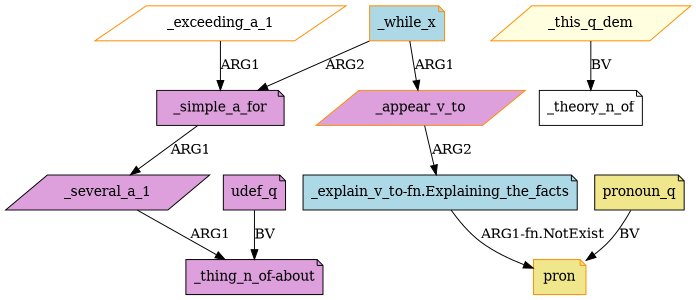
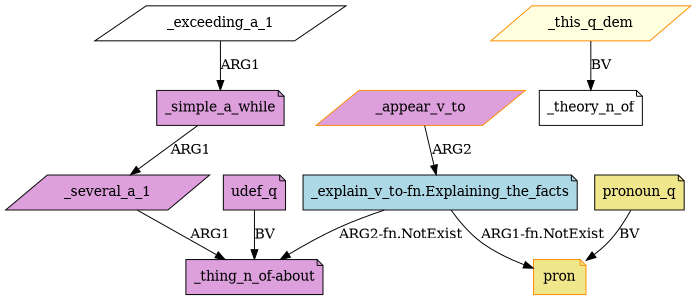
node "_exceeding_a_1": color darkorange -> black
node "_while_x": removed
node "_simple_a_for": label "_simple_a_for" -> "_simple_a_while"
edge "_explain_v_to-fn.Explaining_the_facts" -> "_thing_n_of-about": added, label "ARG2-fn.NotExist"
